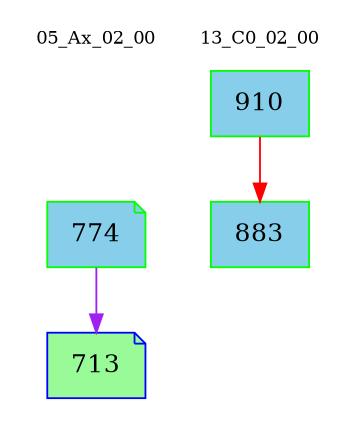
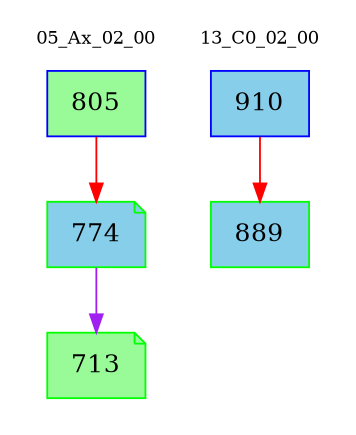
node "805": added
node "910": color green -> blue
node "883": label "883" -> "889"
node "713": color blue -> green
